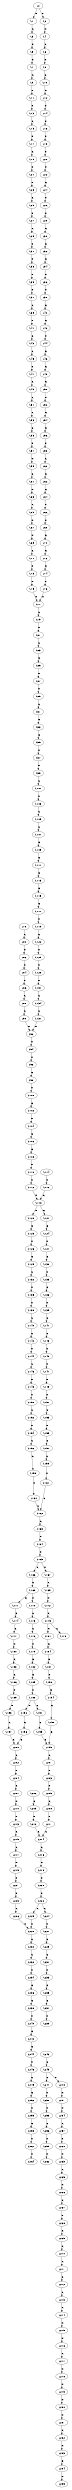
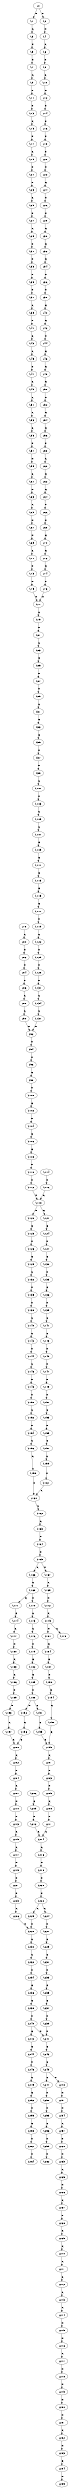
edge "S161" -> "S162": now "S161" -> "S160"
node "S241": added
